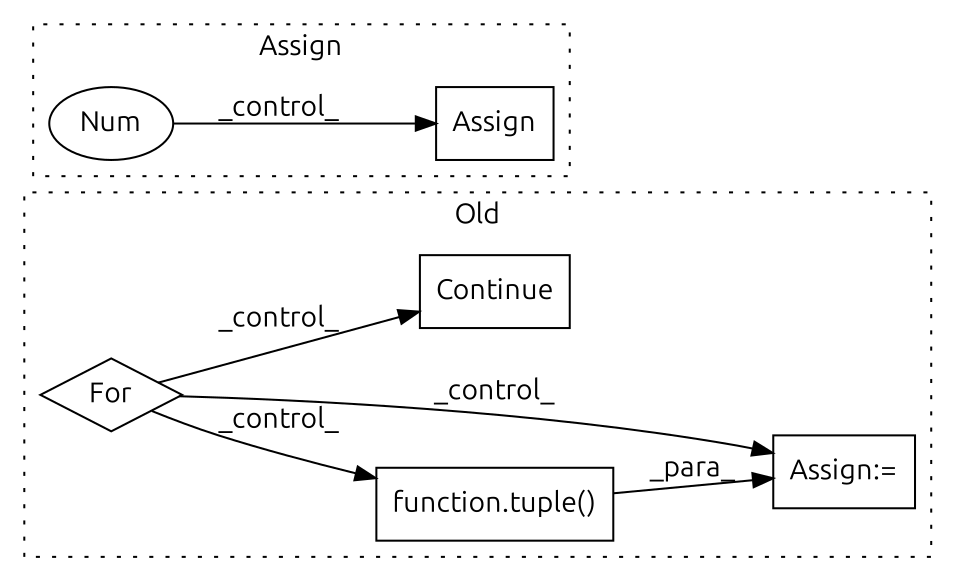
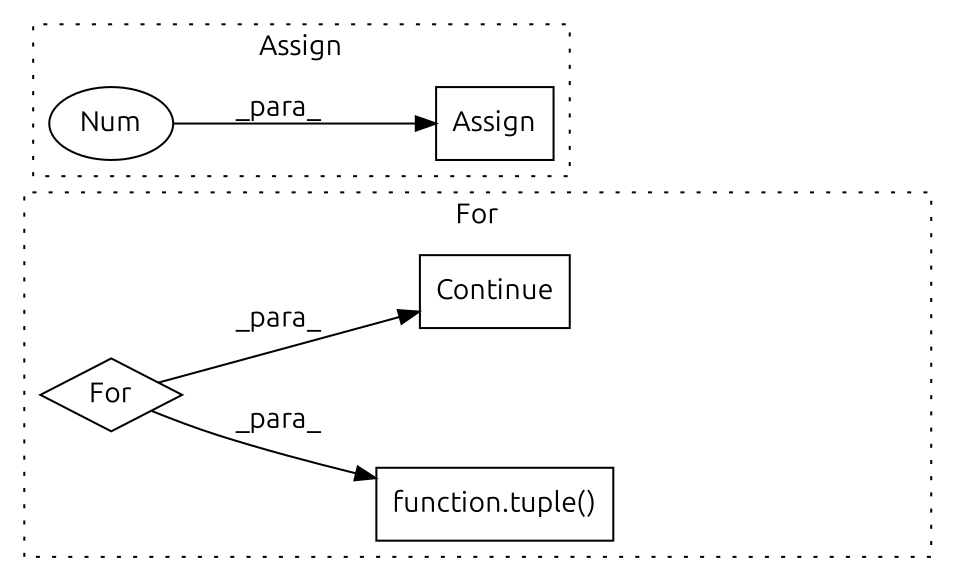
edge "Num" -> "Assign": label "_control_" -> "_para_"
cluster "Old": label "Old" -> "For"
edge "For" -> "Continue": label "_control_" -> "_para_"
edge "For" -> "function.tuple()": label "_control_" -> "_para_"
node "Assign:=": removed
